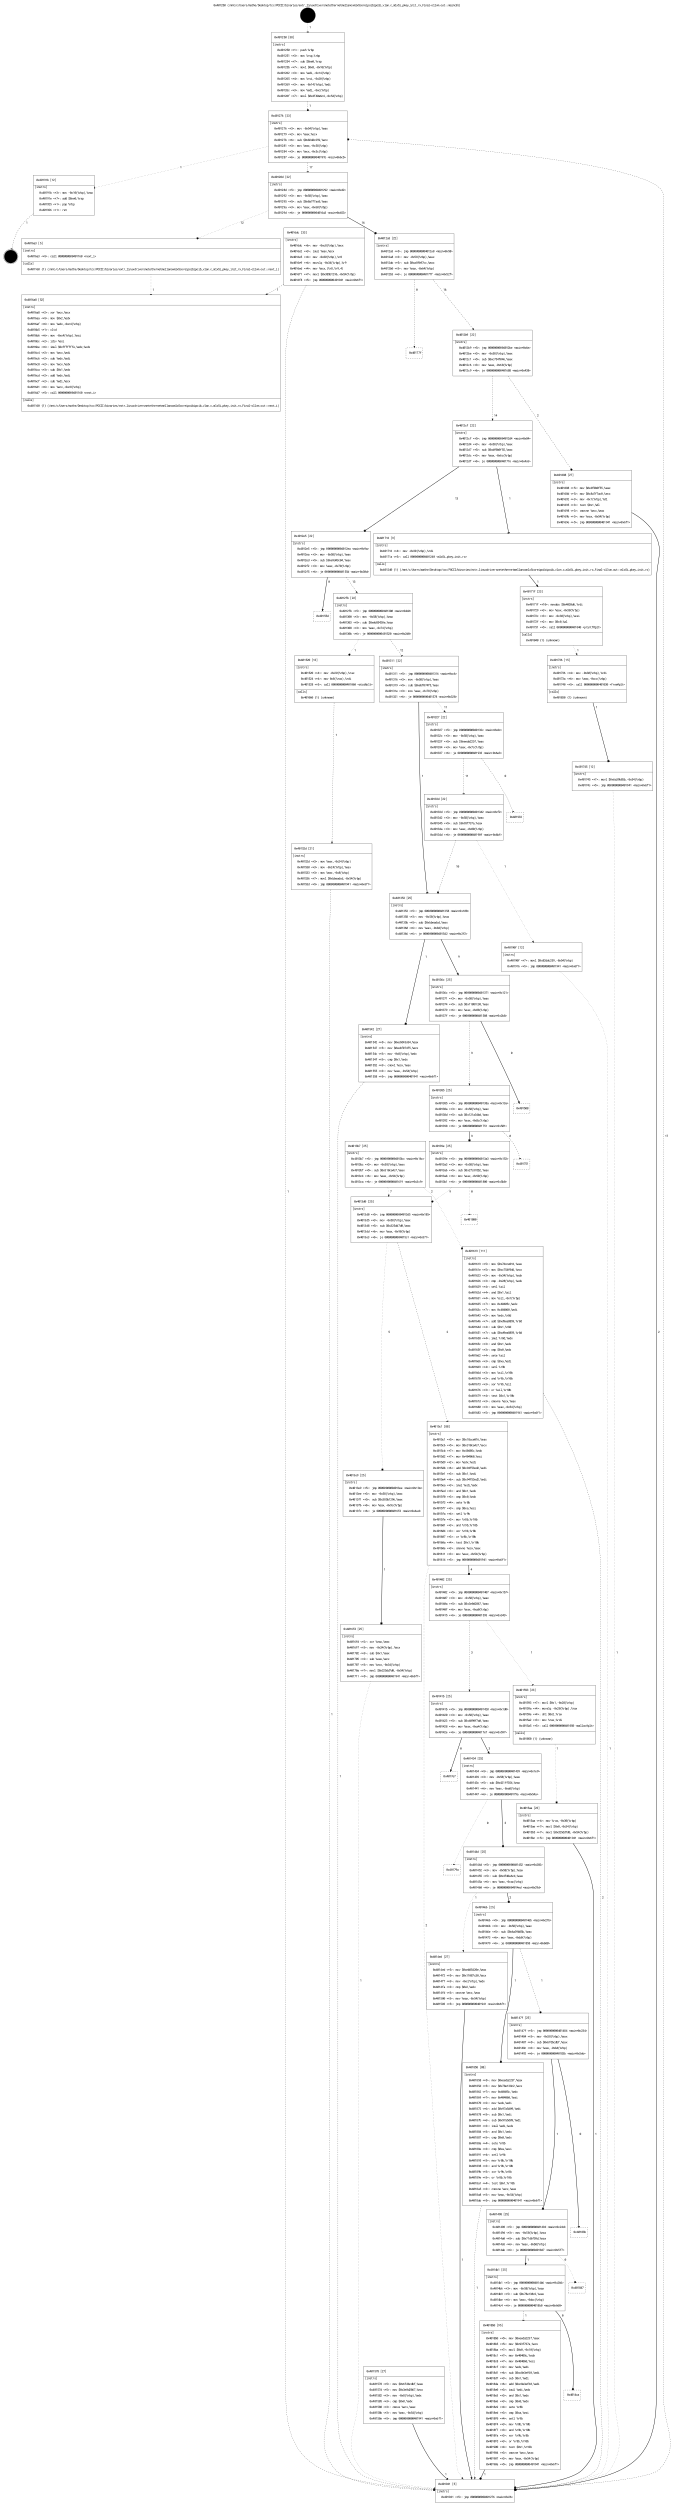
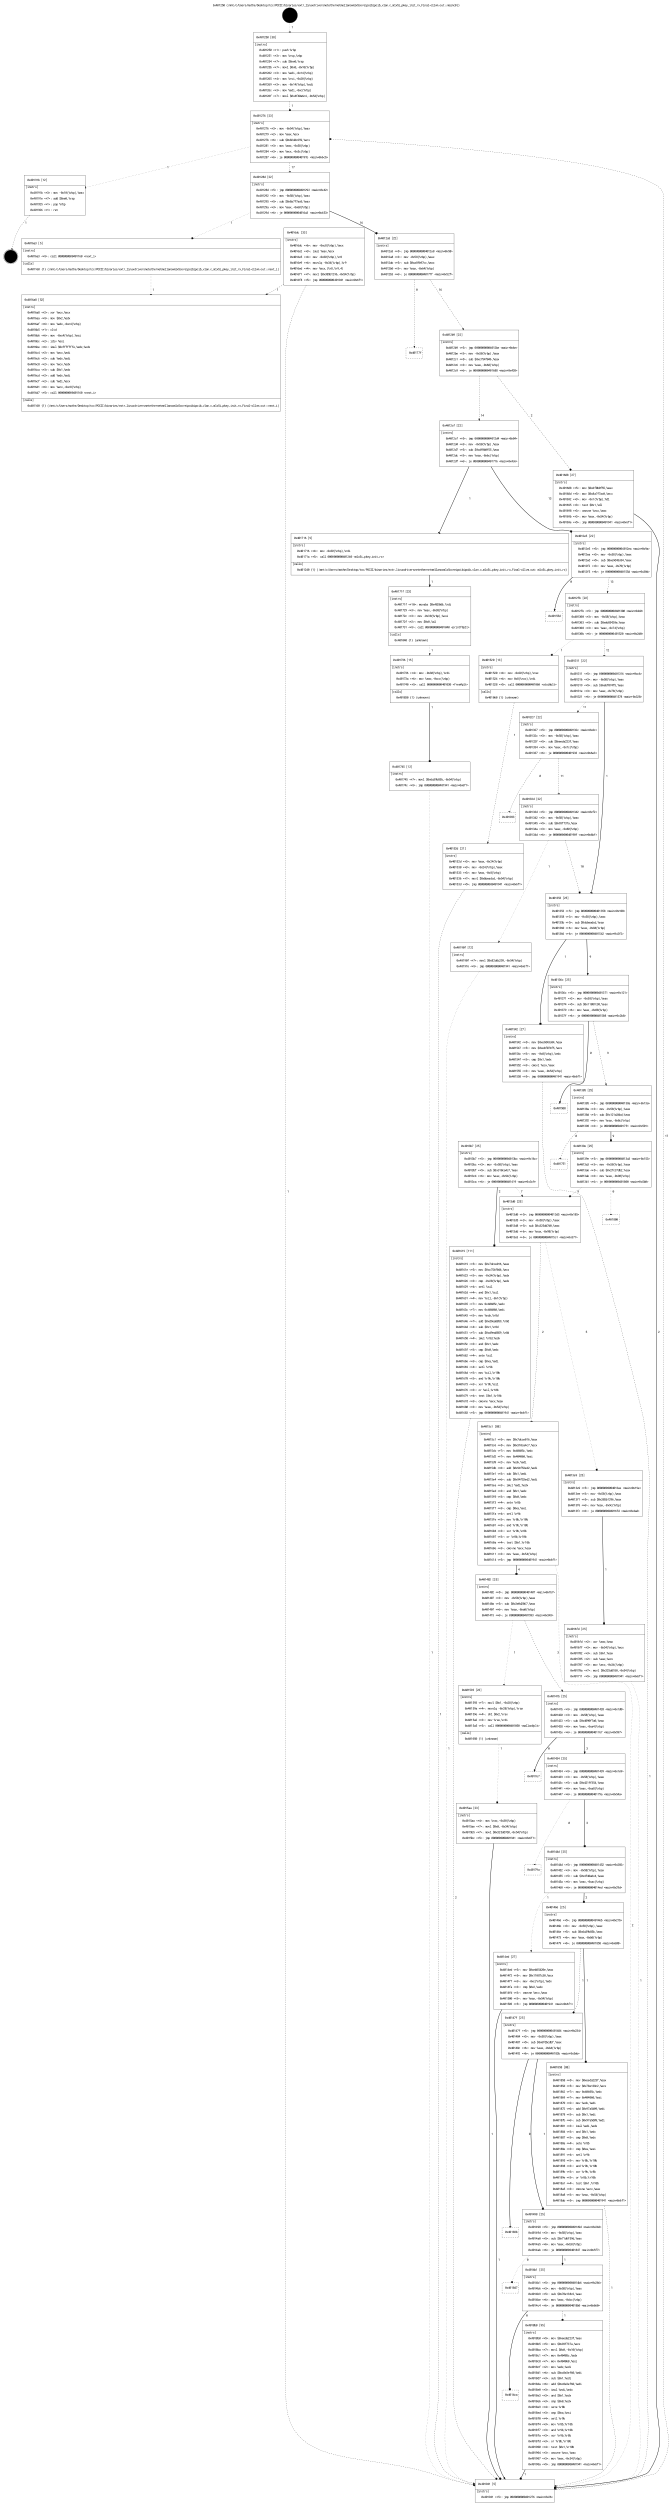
edge "0x40128d [22]" -> "0x4016a3 [5]": label " 12" -> " 1"
edge "0x4013b7 [25]" -> "0x401619 [111]": style dotted -> bold
edge "0x4014b1 [25]" -> "0x4018b0 [95]": arrowhead tee -> box
node "0x401578 [27]": removed
